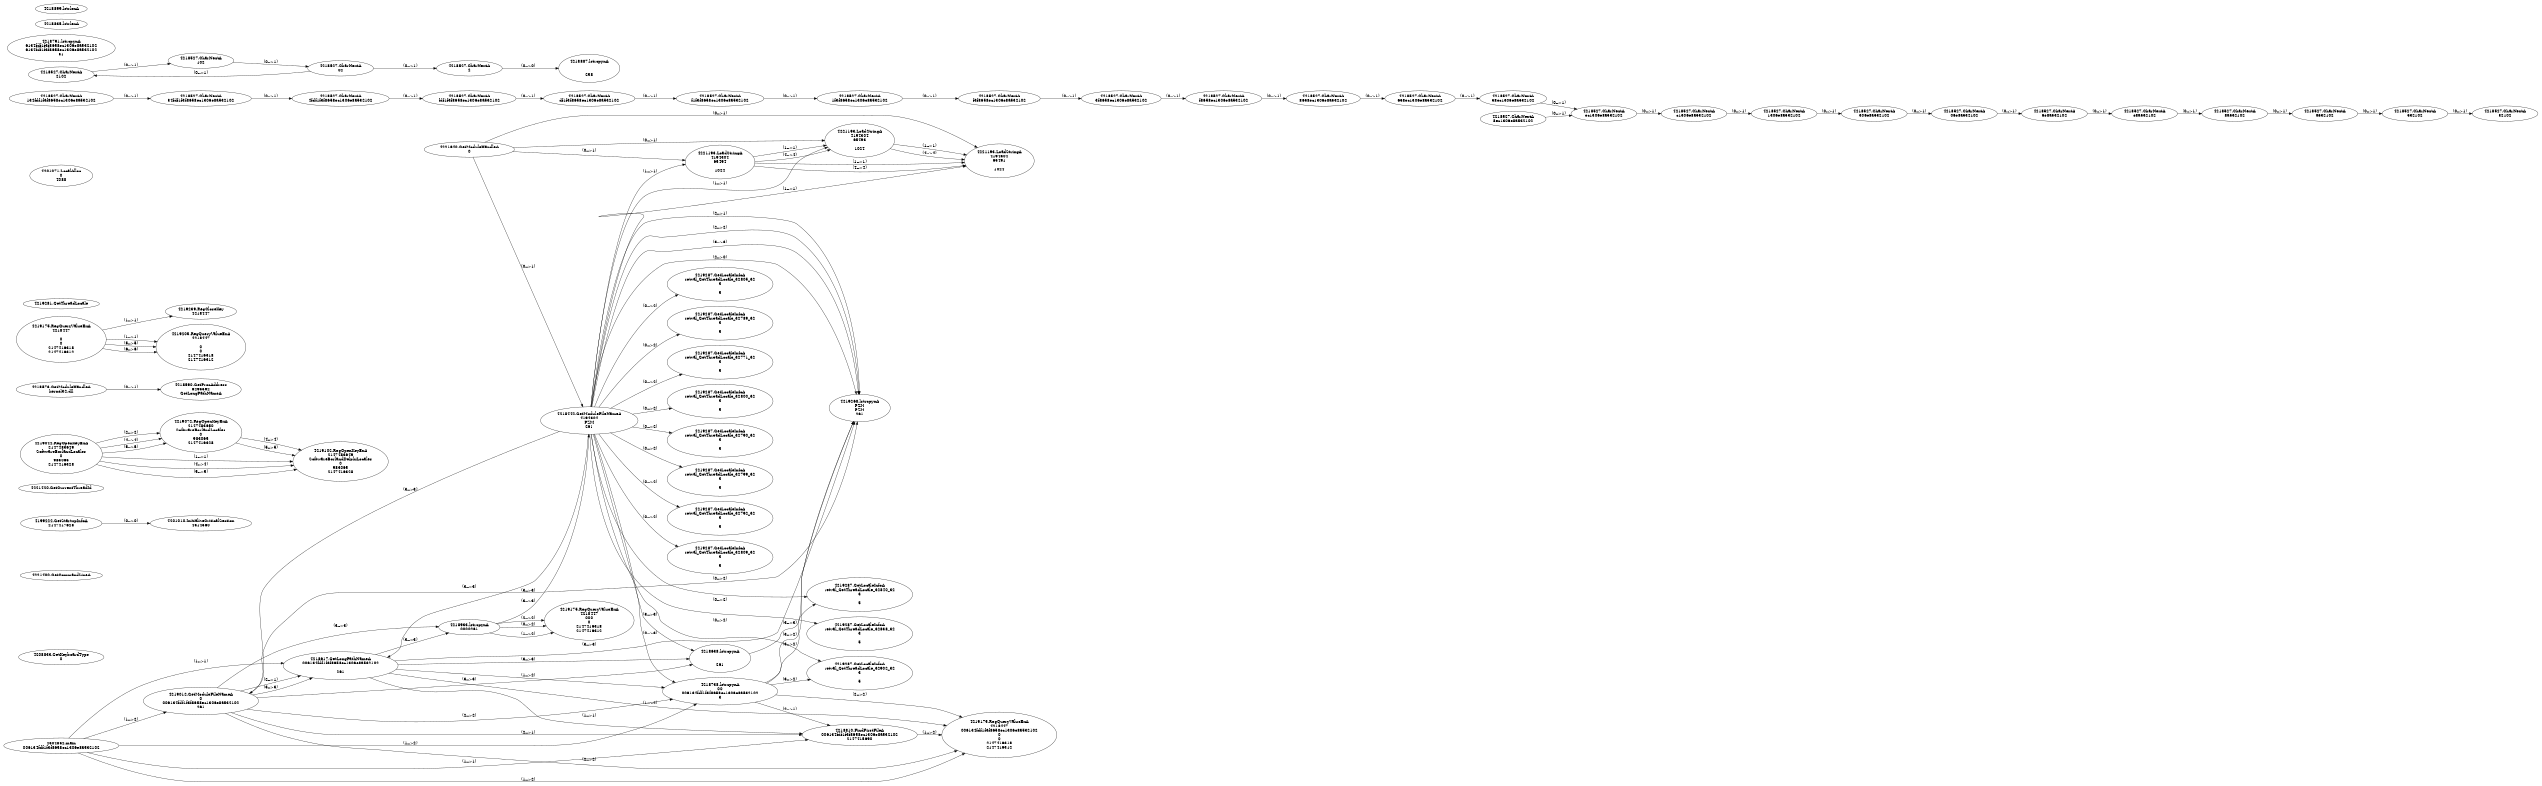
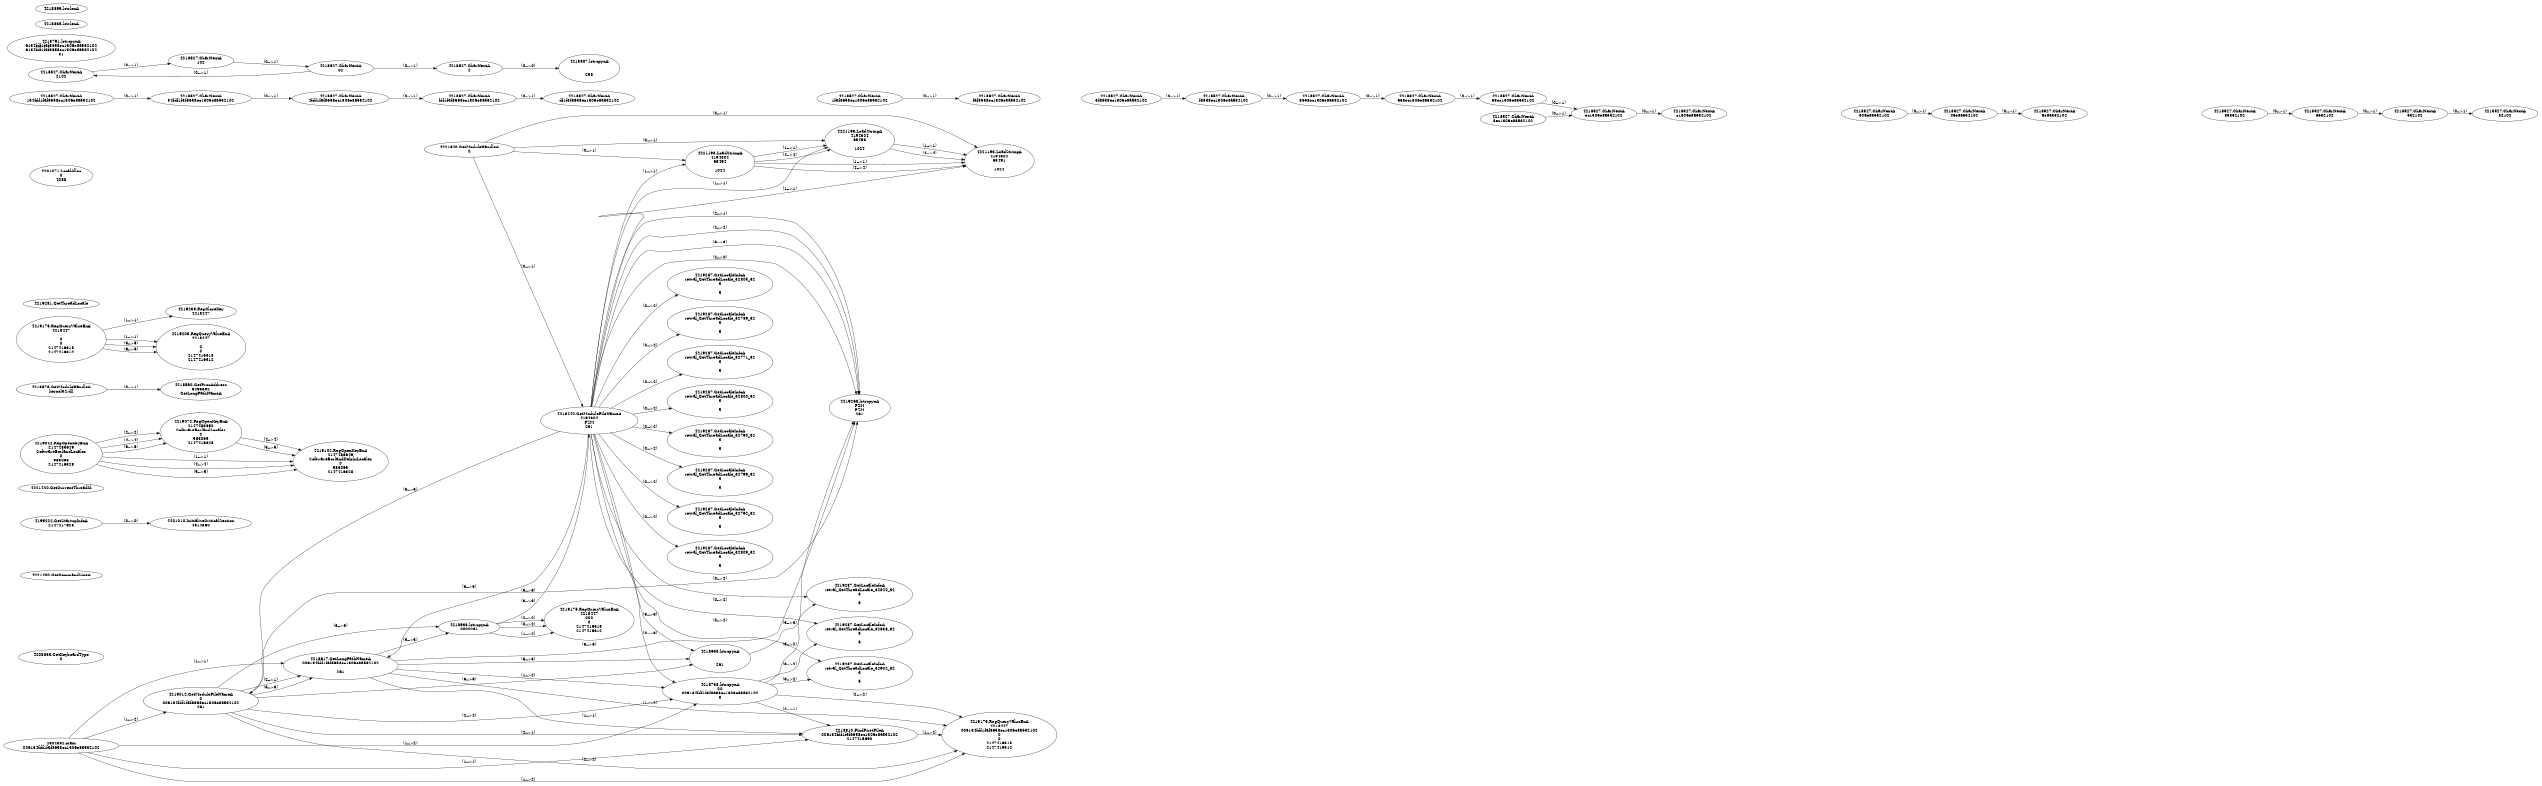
node "4218527.CharNextA f1f3f8658ec1306e8a532102": removed
edge "4218527.CharNextA f3f8658ec1306e8a532102" -> "4218527.CharNextA 3f8658ec1306e8a532102": removed, label "(0-->1)"
node "4218527.CharNextA 1306e8a532102": removed
node "4218527.CharNextA e8a532102": removed
edge "4218738.lstrcpynA 00 006134fdf1f3f8658ec1306e8a532102 3" -> "4219268.lstrcpynA PZM PZM 261": now "4218738.lstrcpynA 00 006134fdf1f3f8658ec1306e8a532102 3" -> "4219287.GetLocaleInfoA retval_GetThreadLocale_32838_32 3 5"
